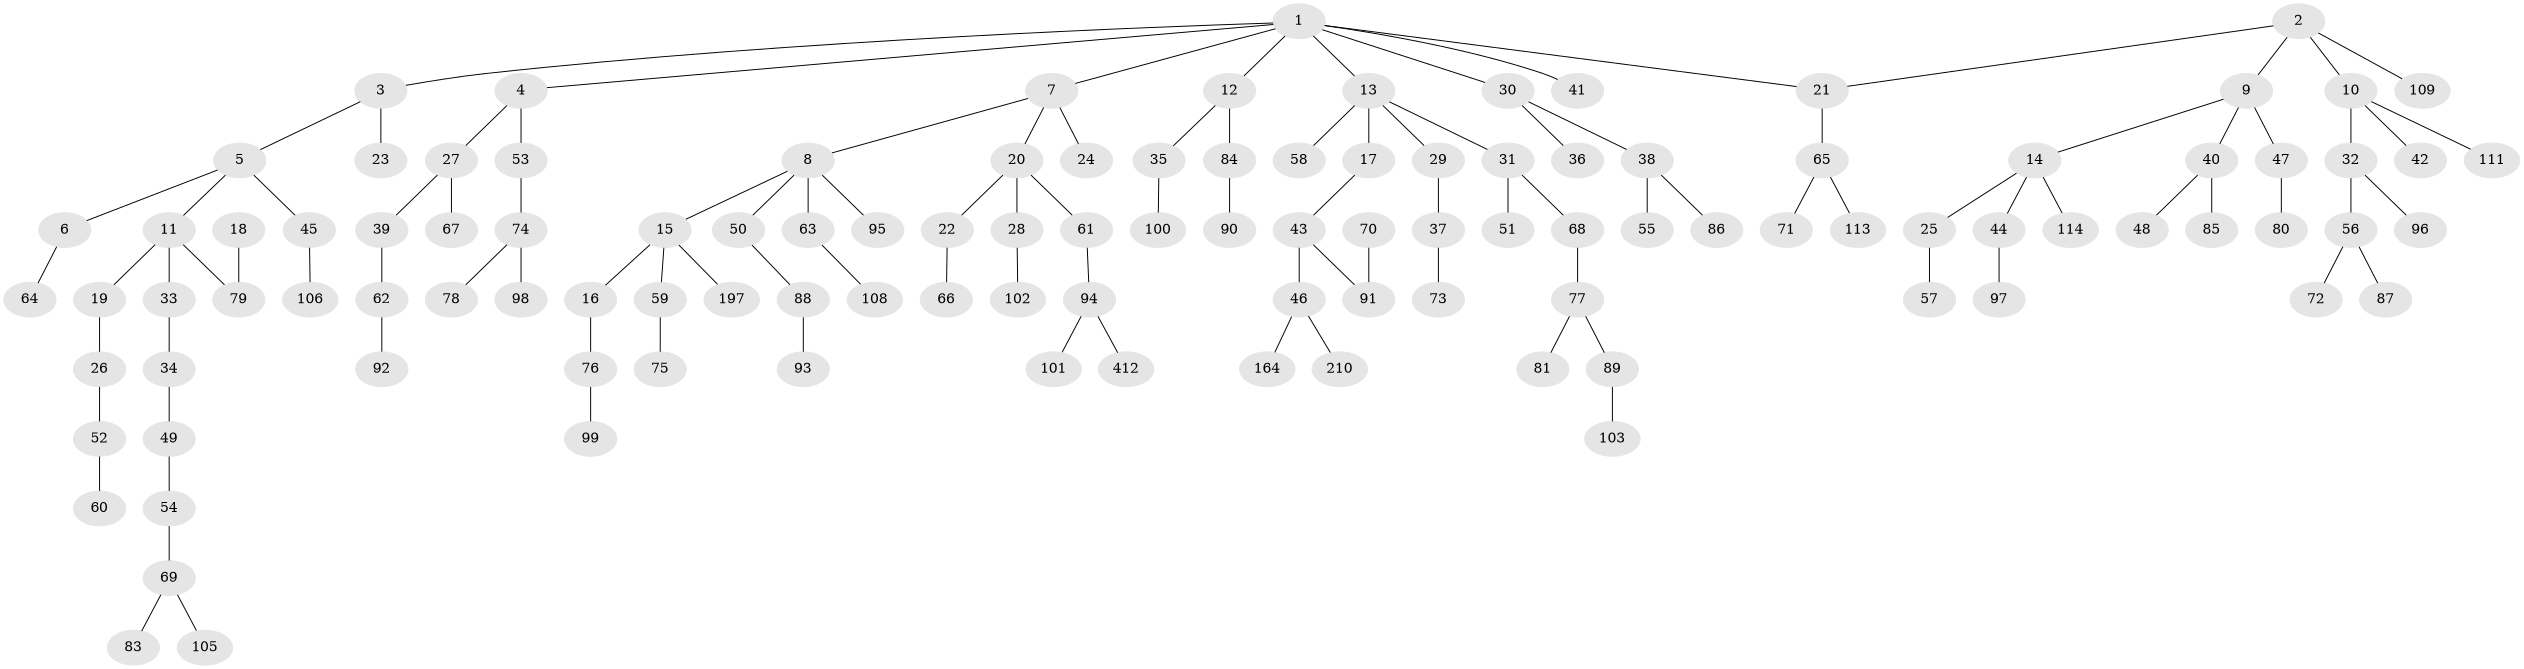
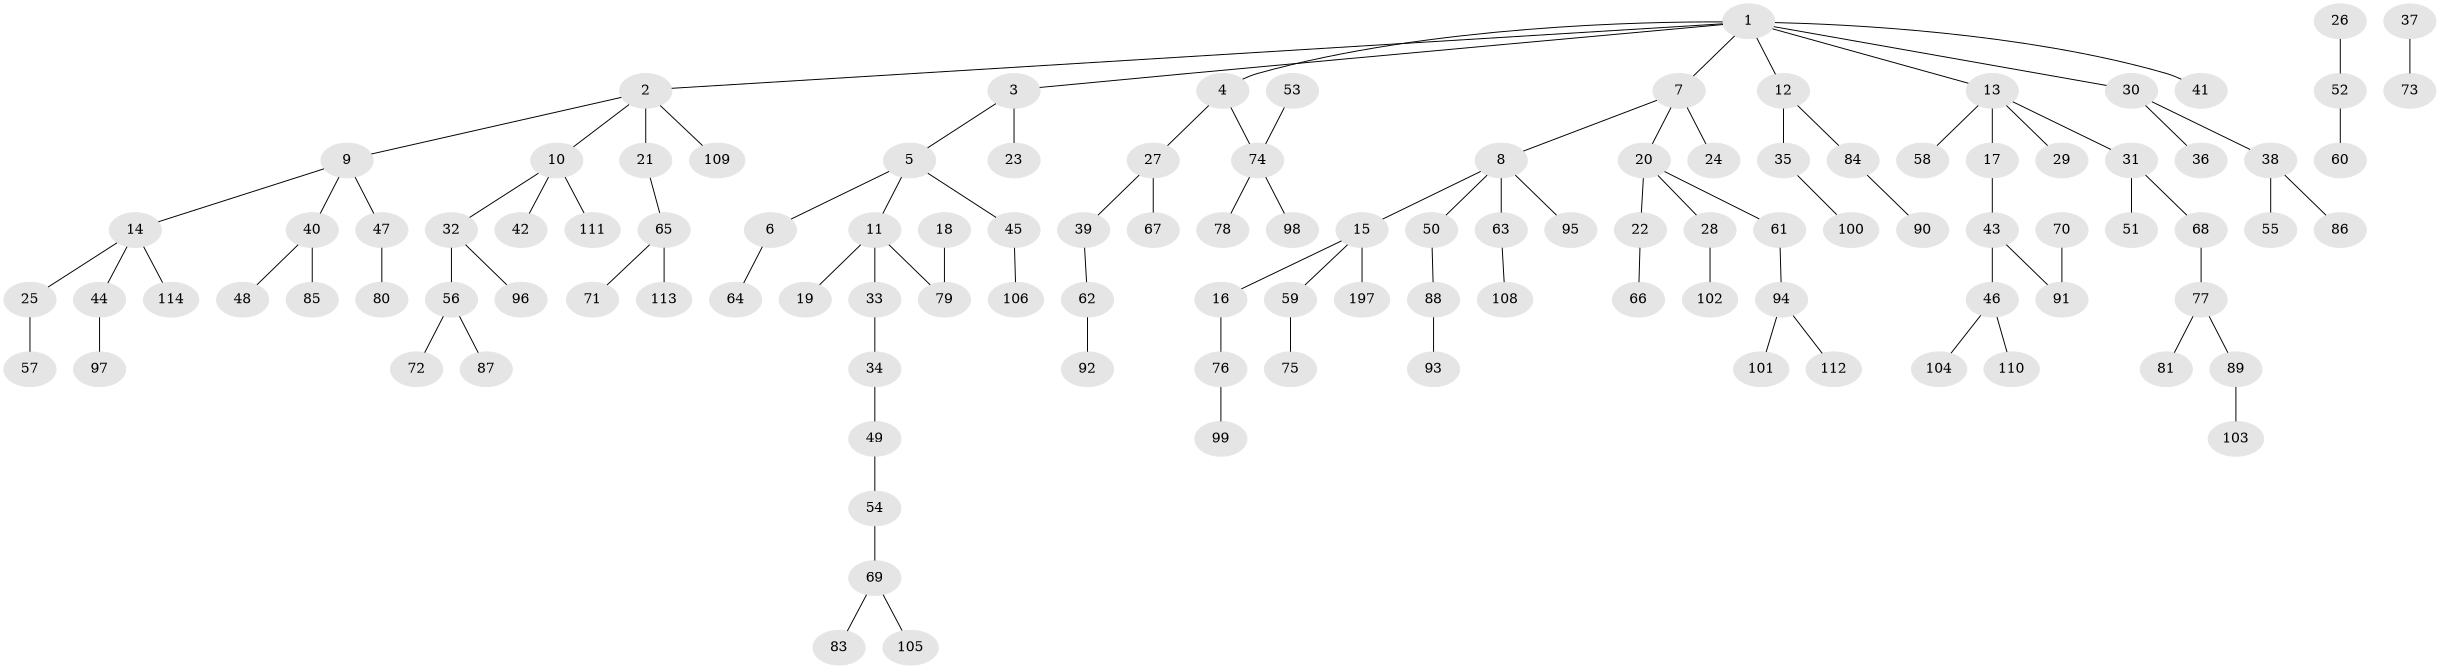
edge "1" -- "21": now "1" -- "2"
edge "4" -- "53": now "4" -- "74"
edge "29" -- "37": removed
edge "19" -- "26": removed
node "412": label "412" -> "112"
node "164": label "164" -> "104"
node "210": label "210" -> "110"
